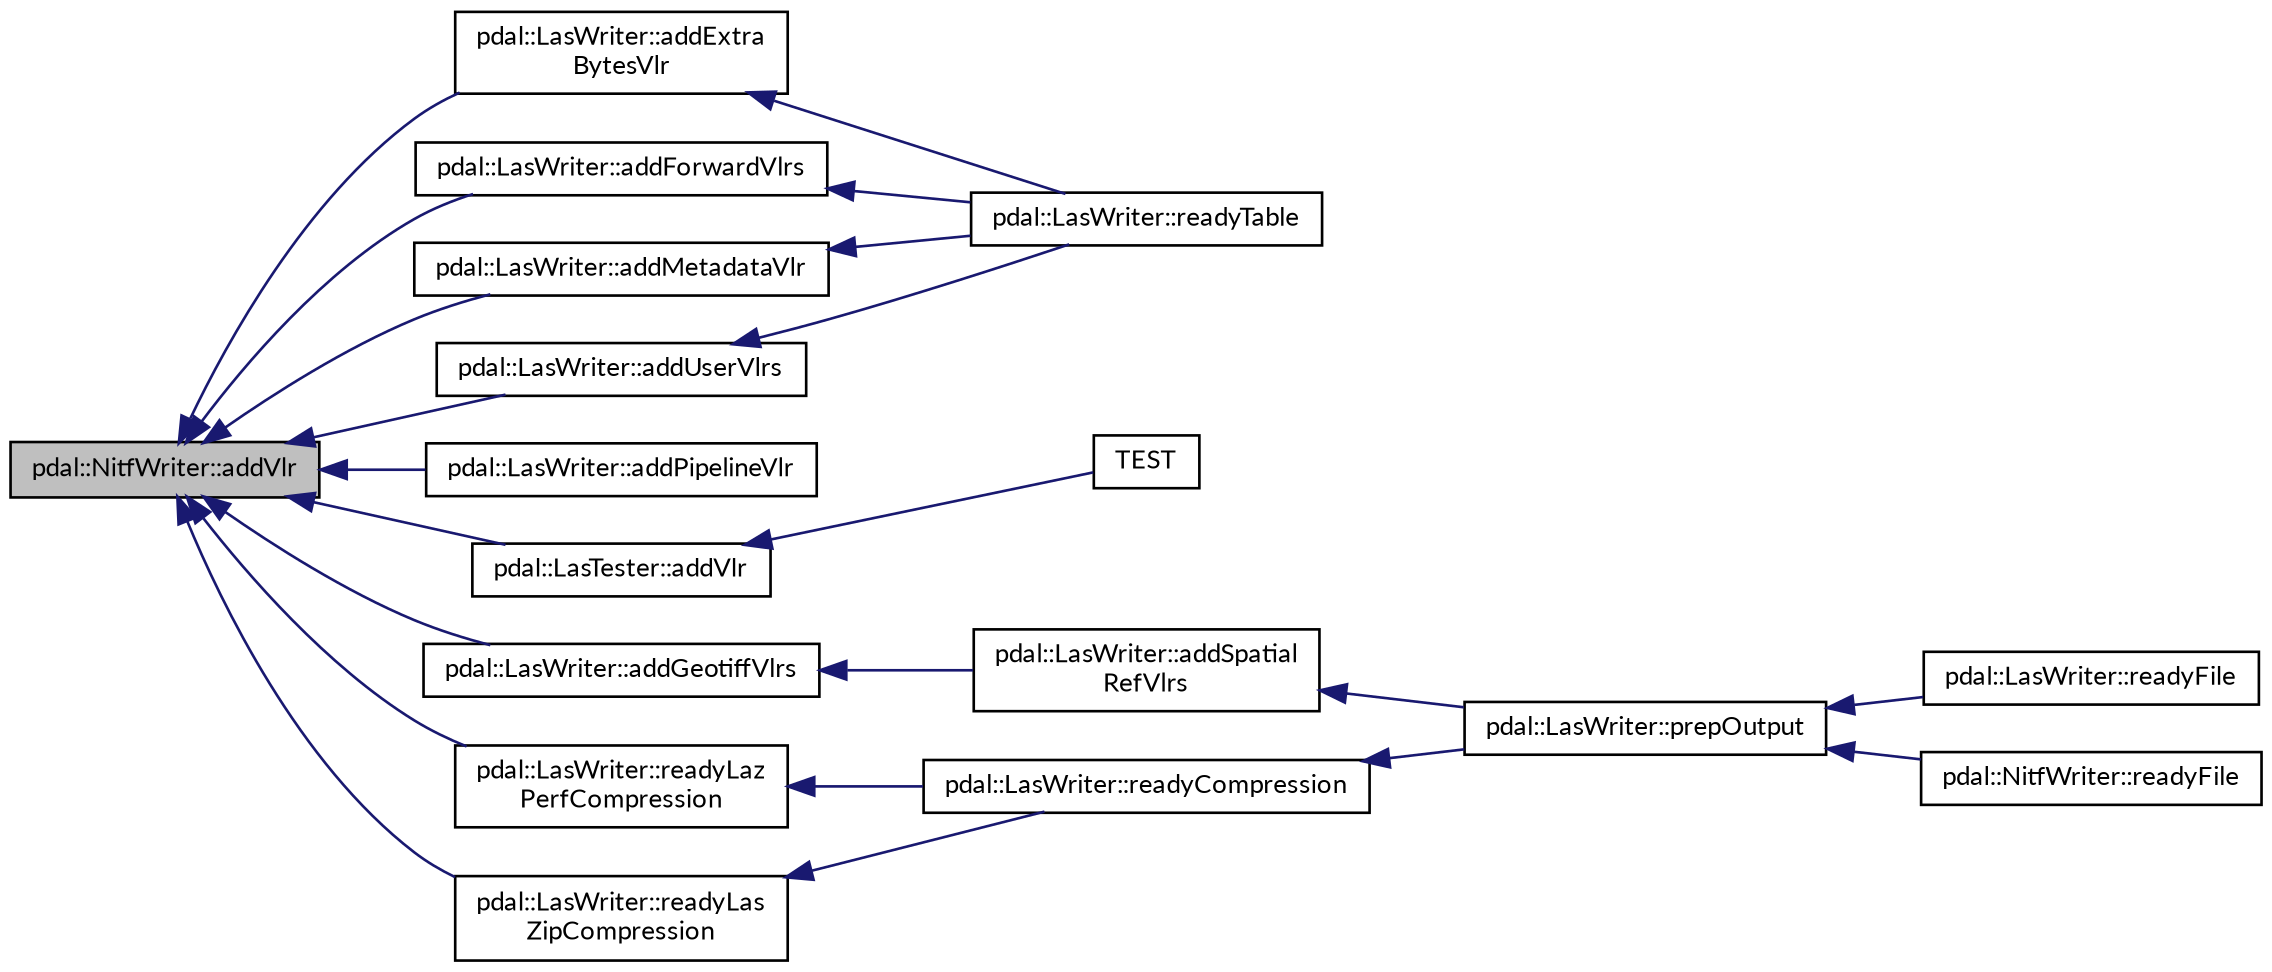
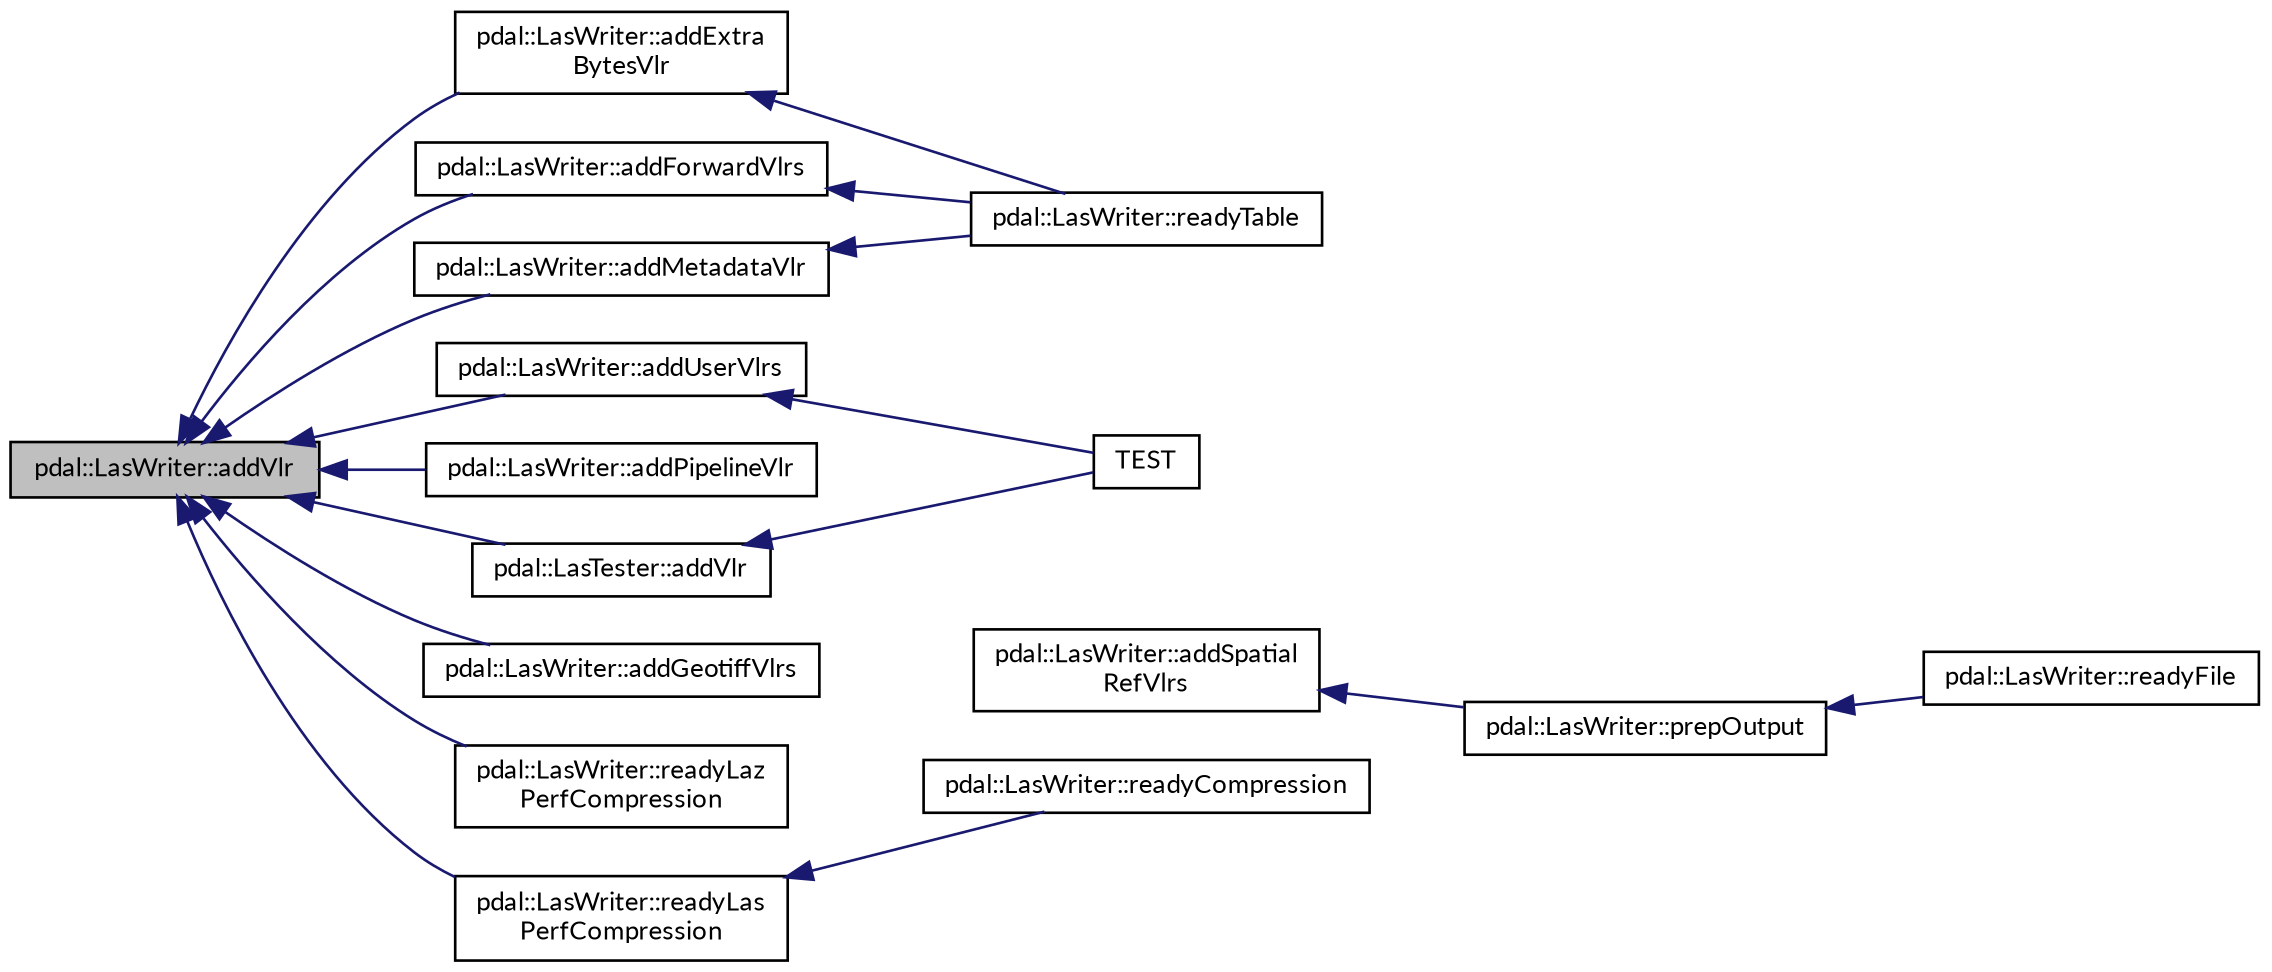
edge "pdal::LasWriter::readyTable" -> "pdal::LasWriter::addUserVlrs": now "TEST" -> "pdal::LasWriter::addUserVlrs"
node "pdal::NitfWriter::addVlr": label "pdal::NitfWriter::addVlr" -> "pdal::LasWriter::addVlr"
edge "pdal::LasWriter::addSpatial RefVlrs" -> "pdal::LasWriter::addGeotiffVlrs": removed
edge "pdal::LasWriter::prepOutput" -> "pdal::LasWriter::readyCompression": removed
node "pdal::NitfWriter::readyFile": removed
edge "pdal::LasWriter::readyCompression" -> "pdal::LasWriter::readyLaz PerfCompression": removed
node "pdal::LasWriter::readyLas ZipCompression": label "pdal::LasWriter::readyLas ZipCompression" -> "pdal::LasWriter::readyLas PerfCompression"
